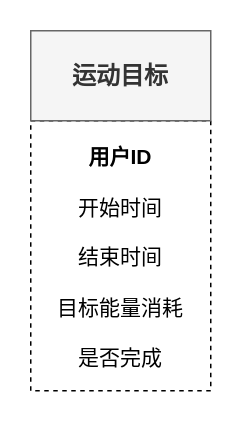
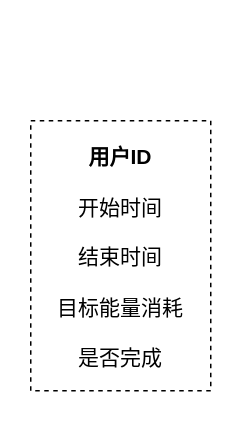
node "运动目标": removed
